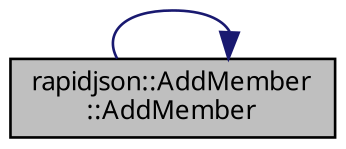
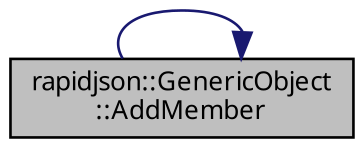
node "rapidjson::AddMember ::AddMember": label "rapidjson::AddMember ::AddMember" -> "rapidjson::GenericObject ::AddMember"
